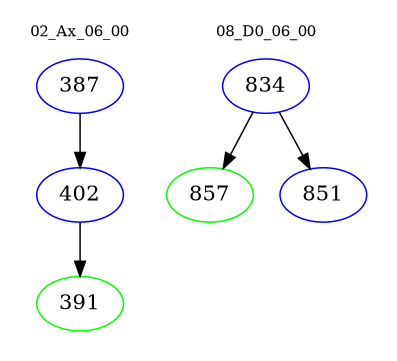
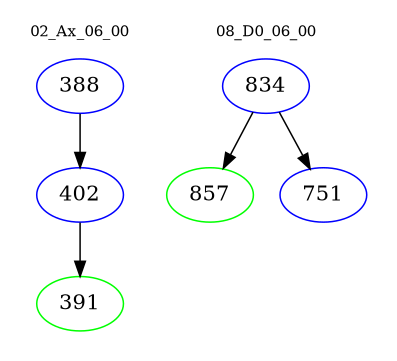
node "387": label "387" -> "388"
node "851": label "851" -> "751"
